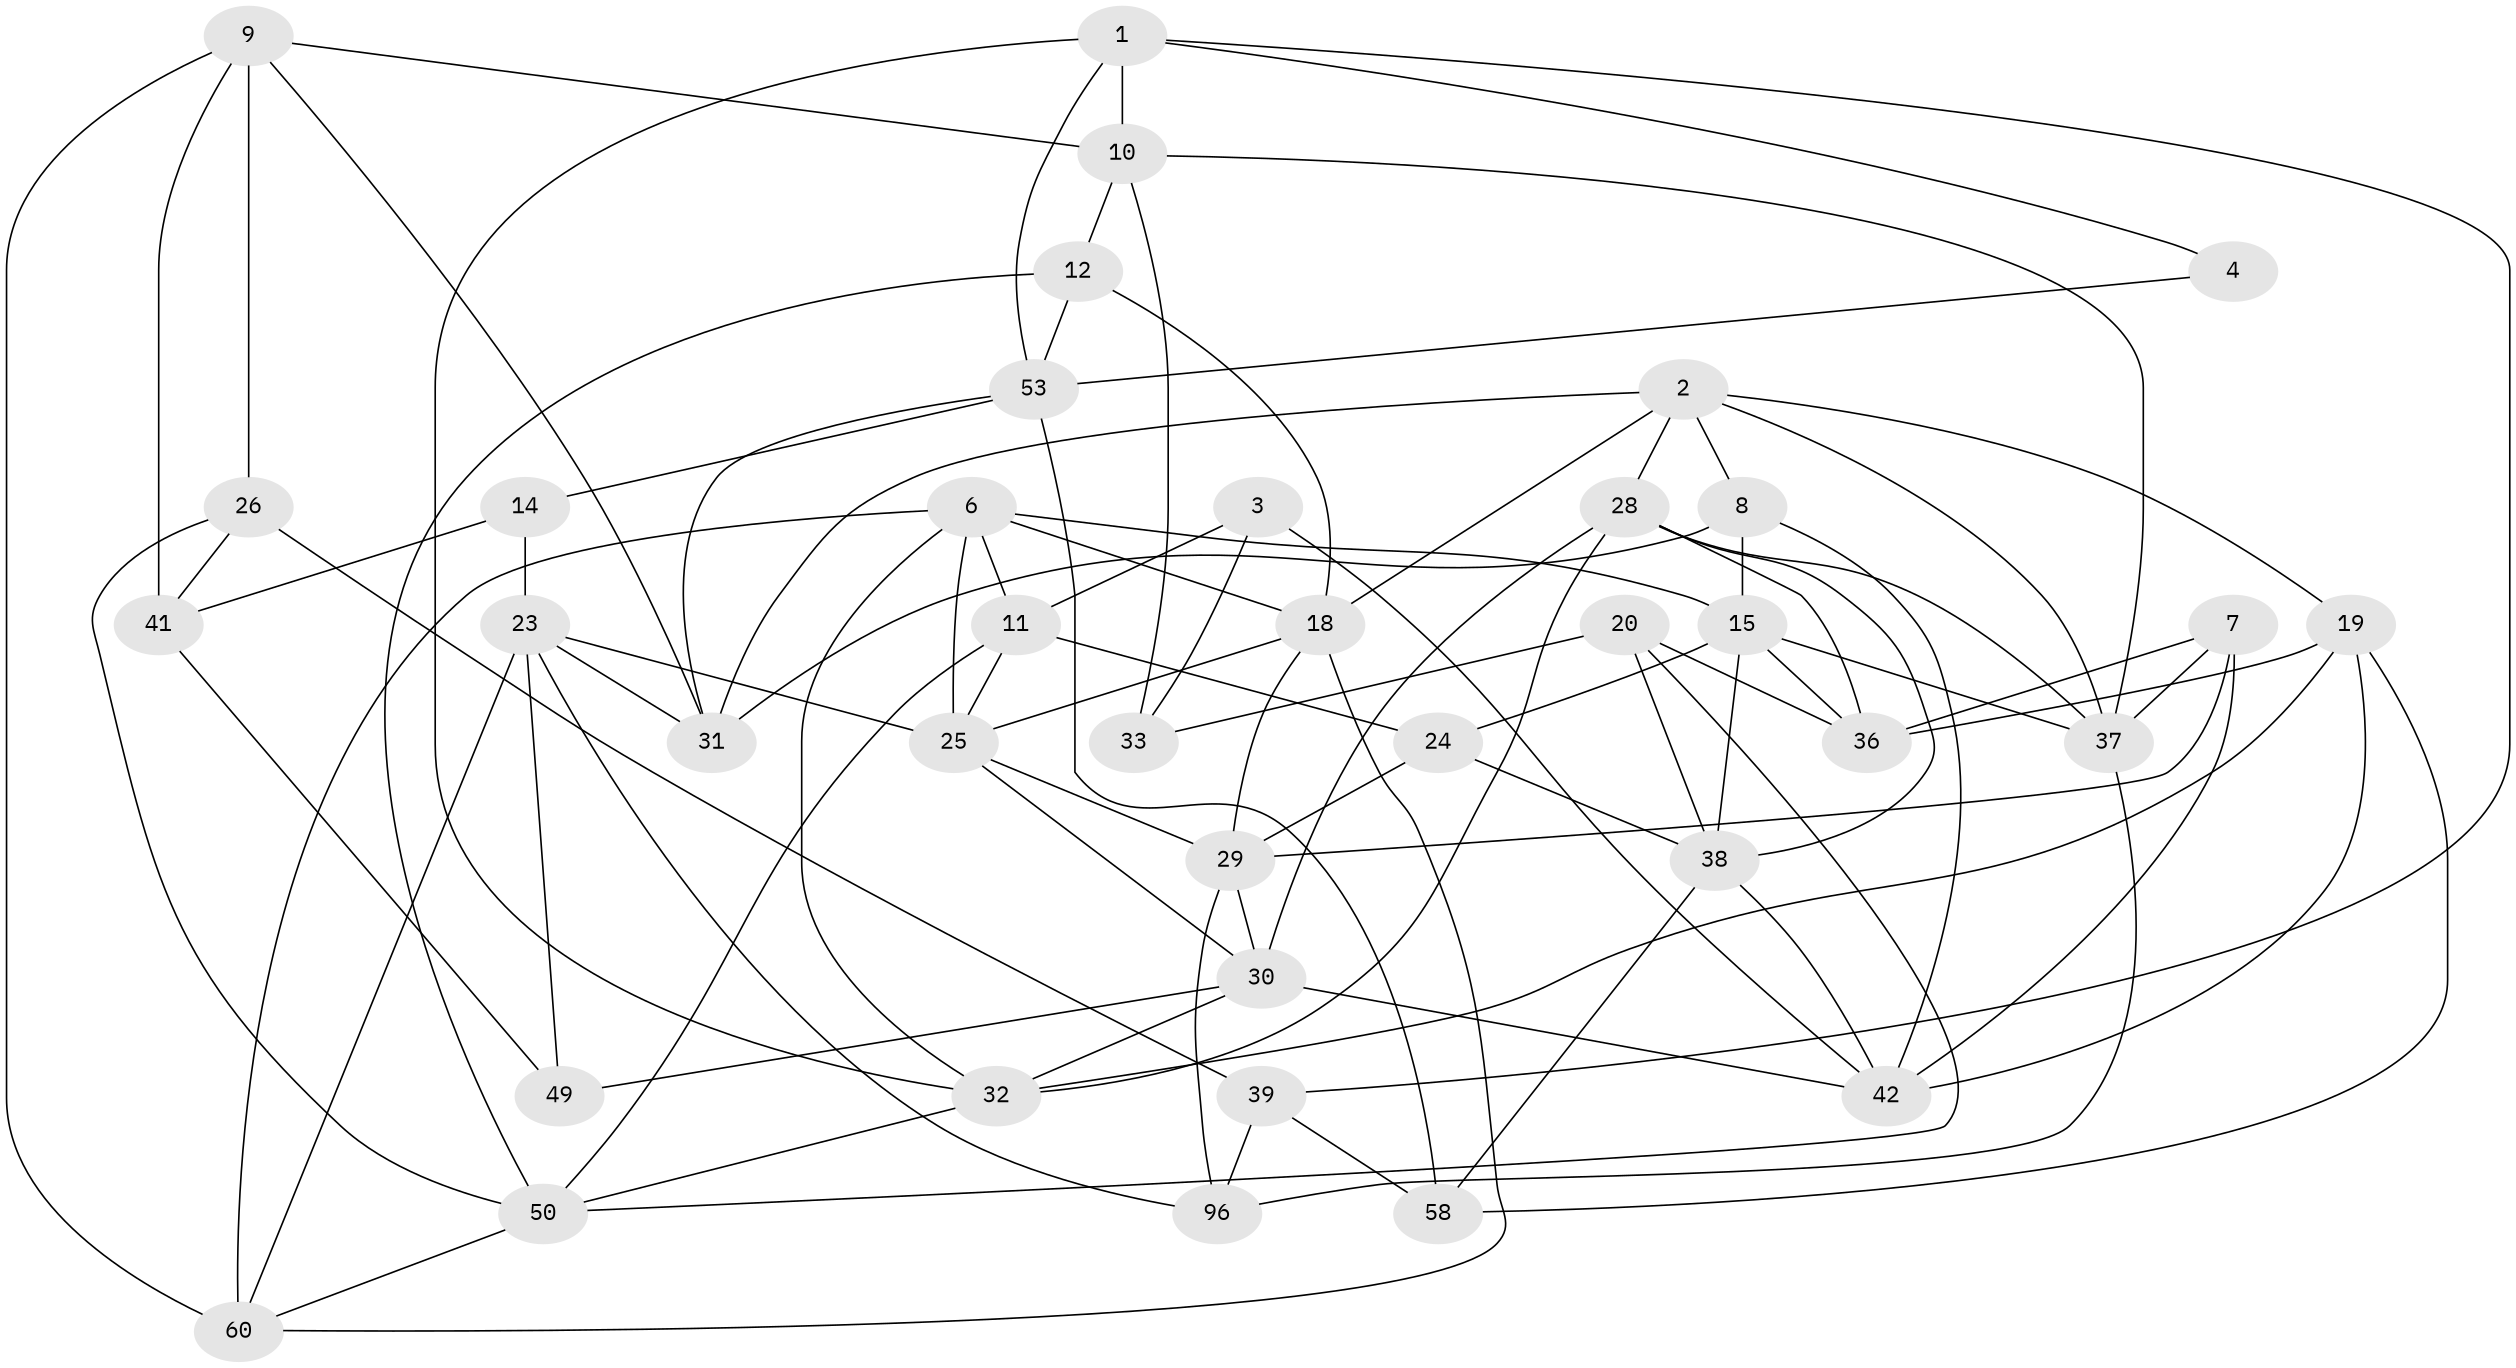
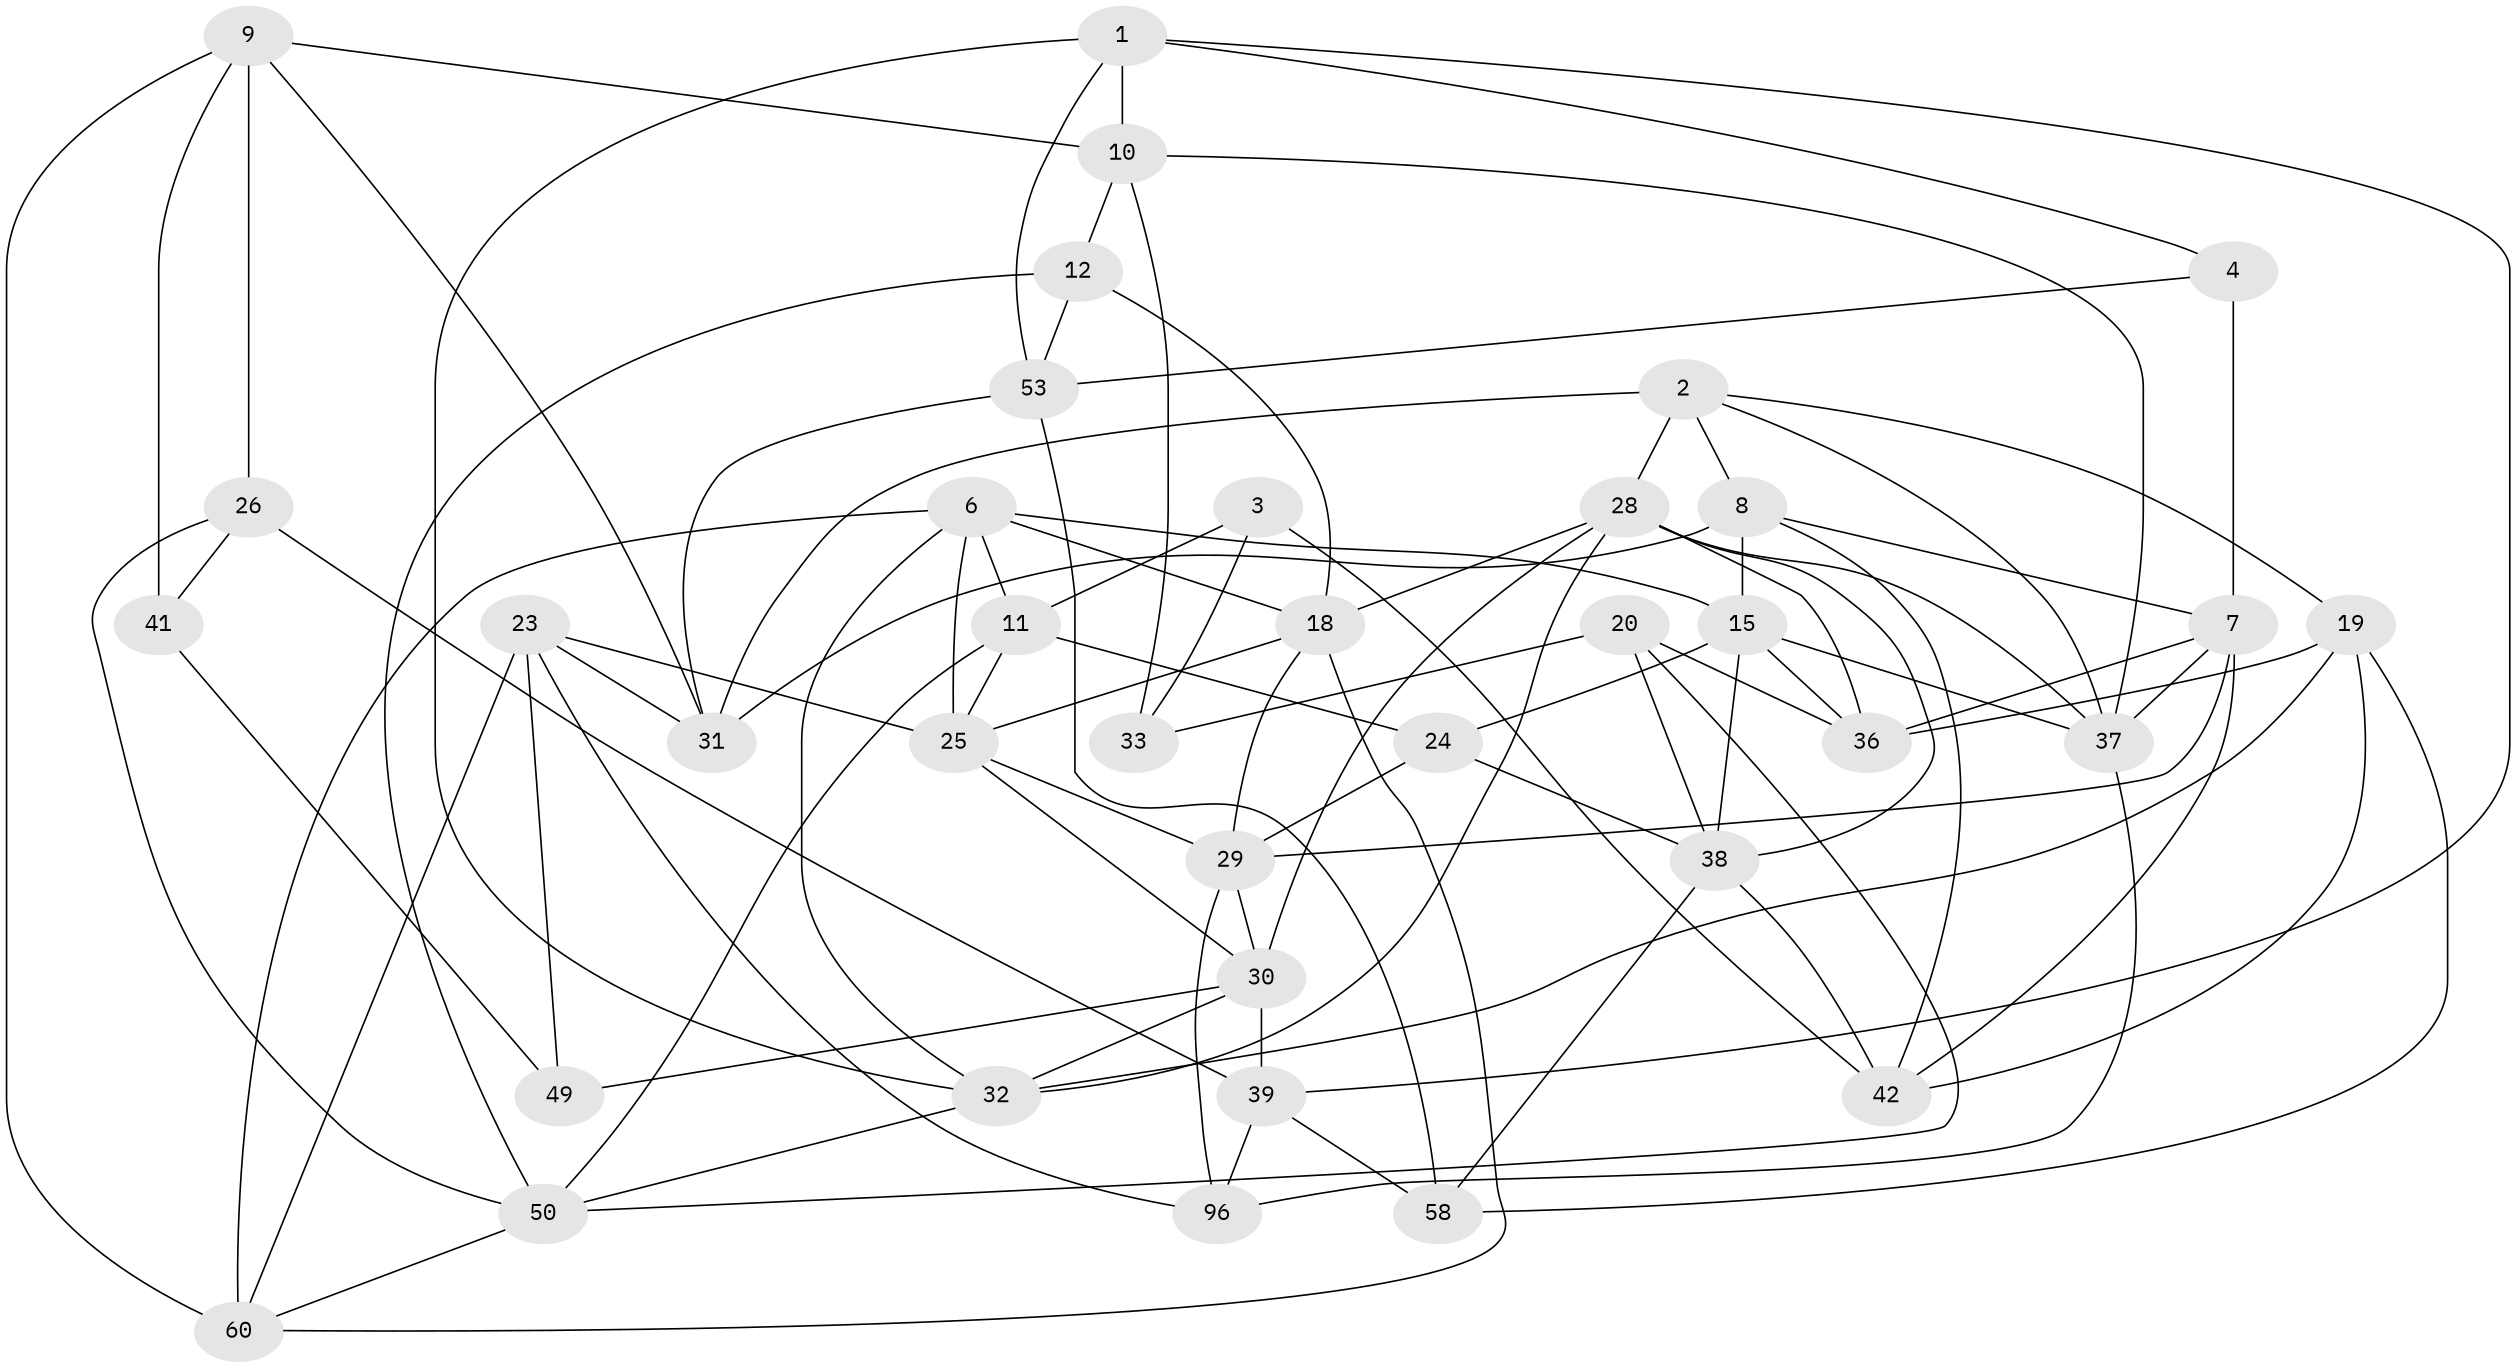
edge "4" -- "7": added
node "14": removed
edge "2" -- "18": now "28" -- "18"
edge "8" -- "7": added
edge "30" -- "42": now "30" -- "39"
